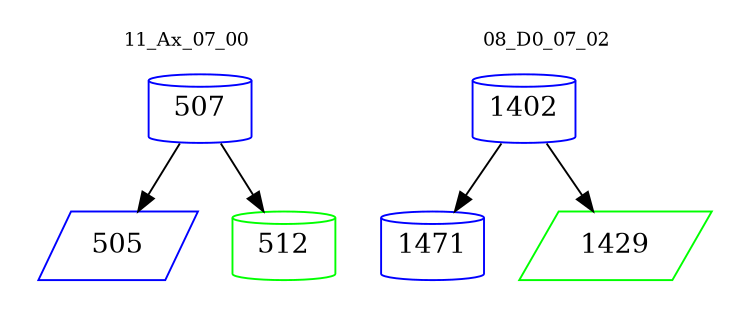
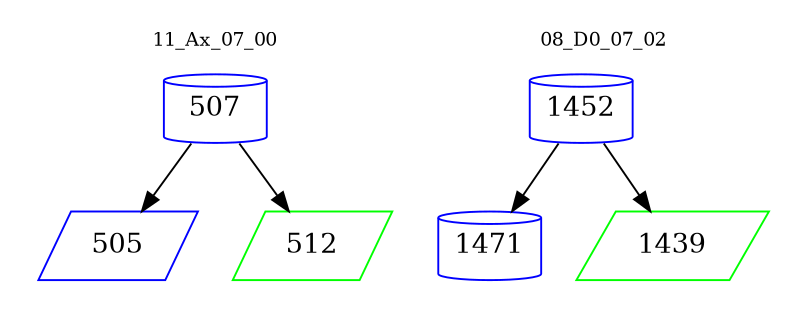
node "1402": label "1402" -> "1452"
node "512": shape cylinder -> parallelogram
node "1429": label "1429" -> "1439"
